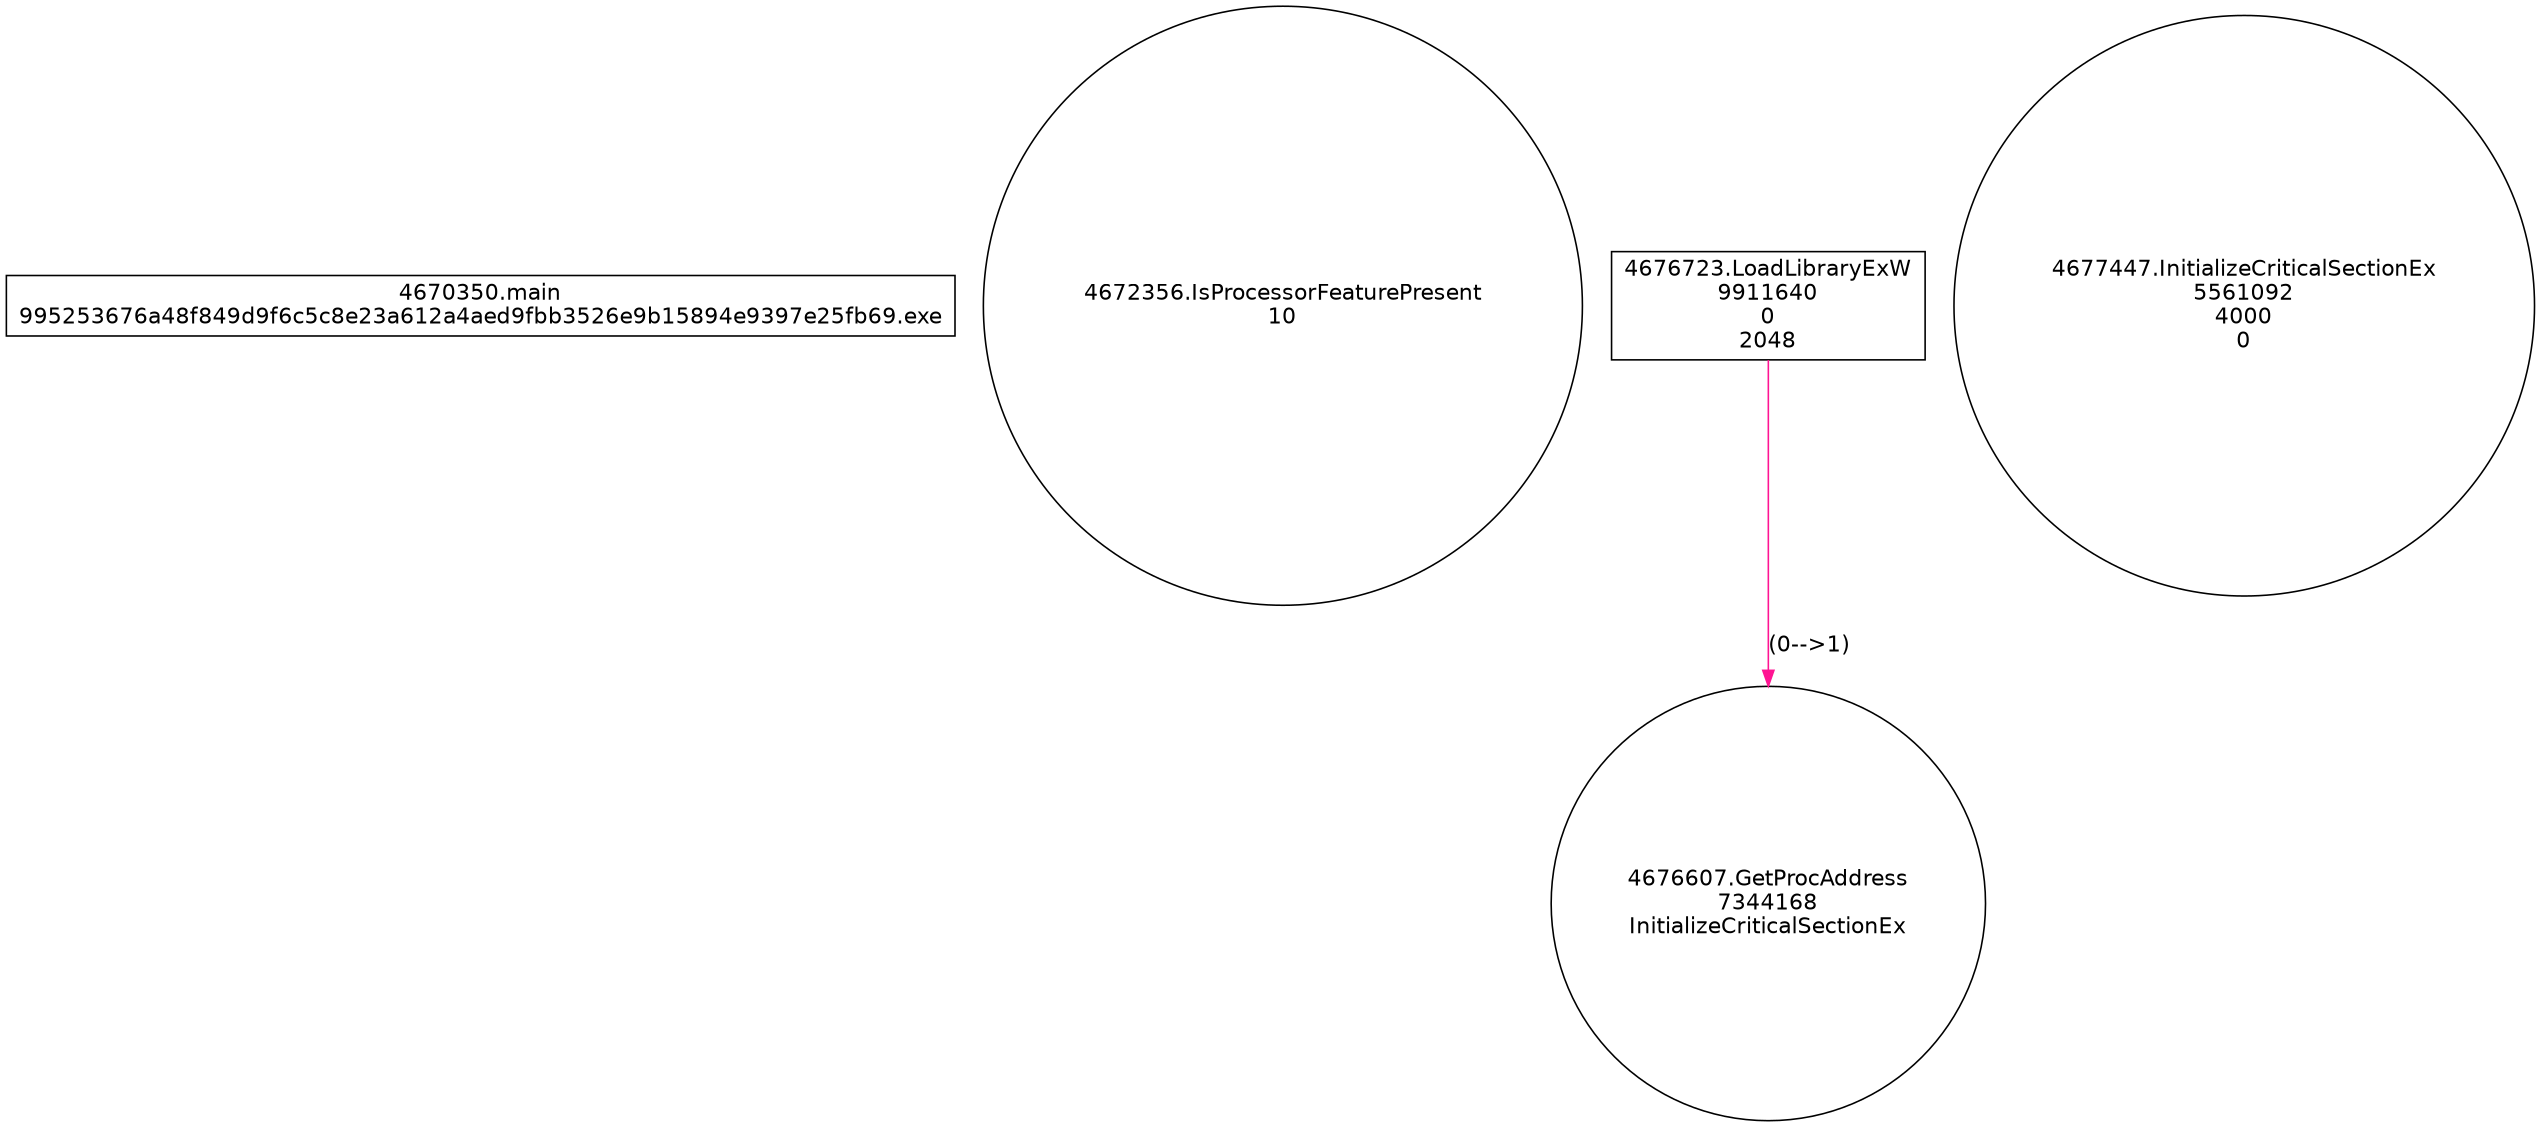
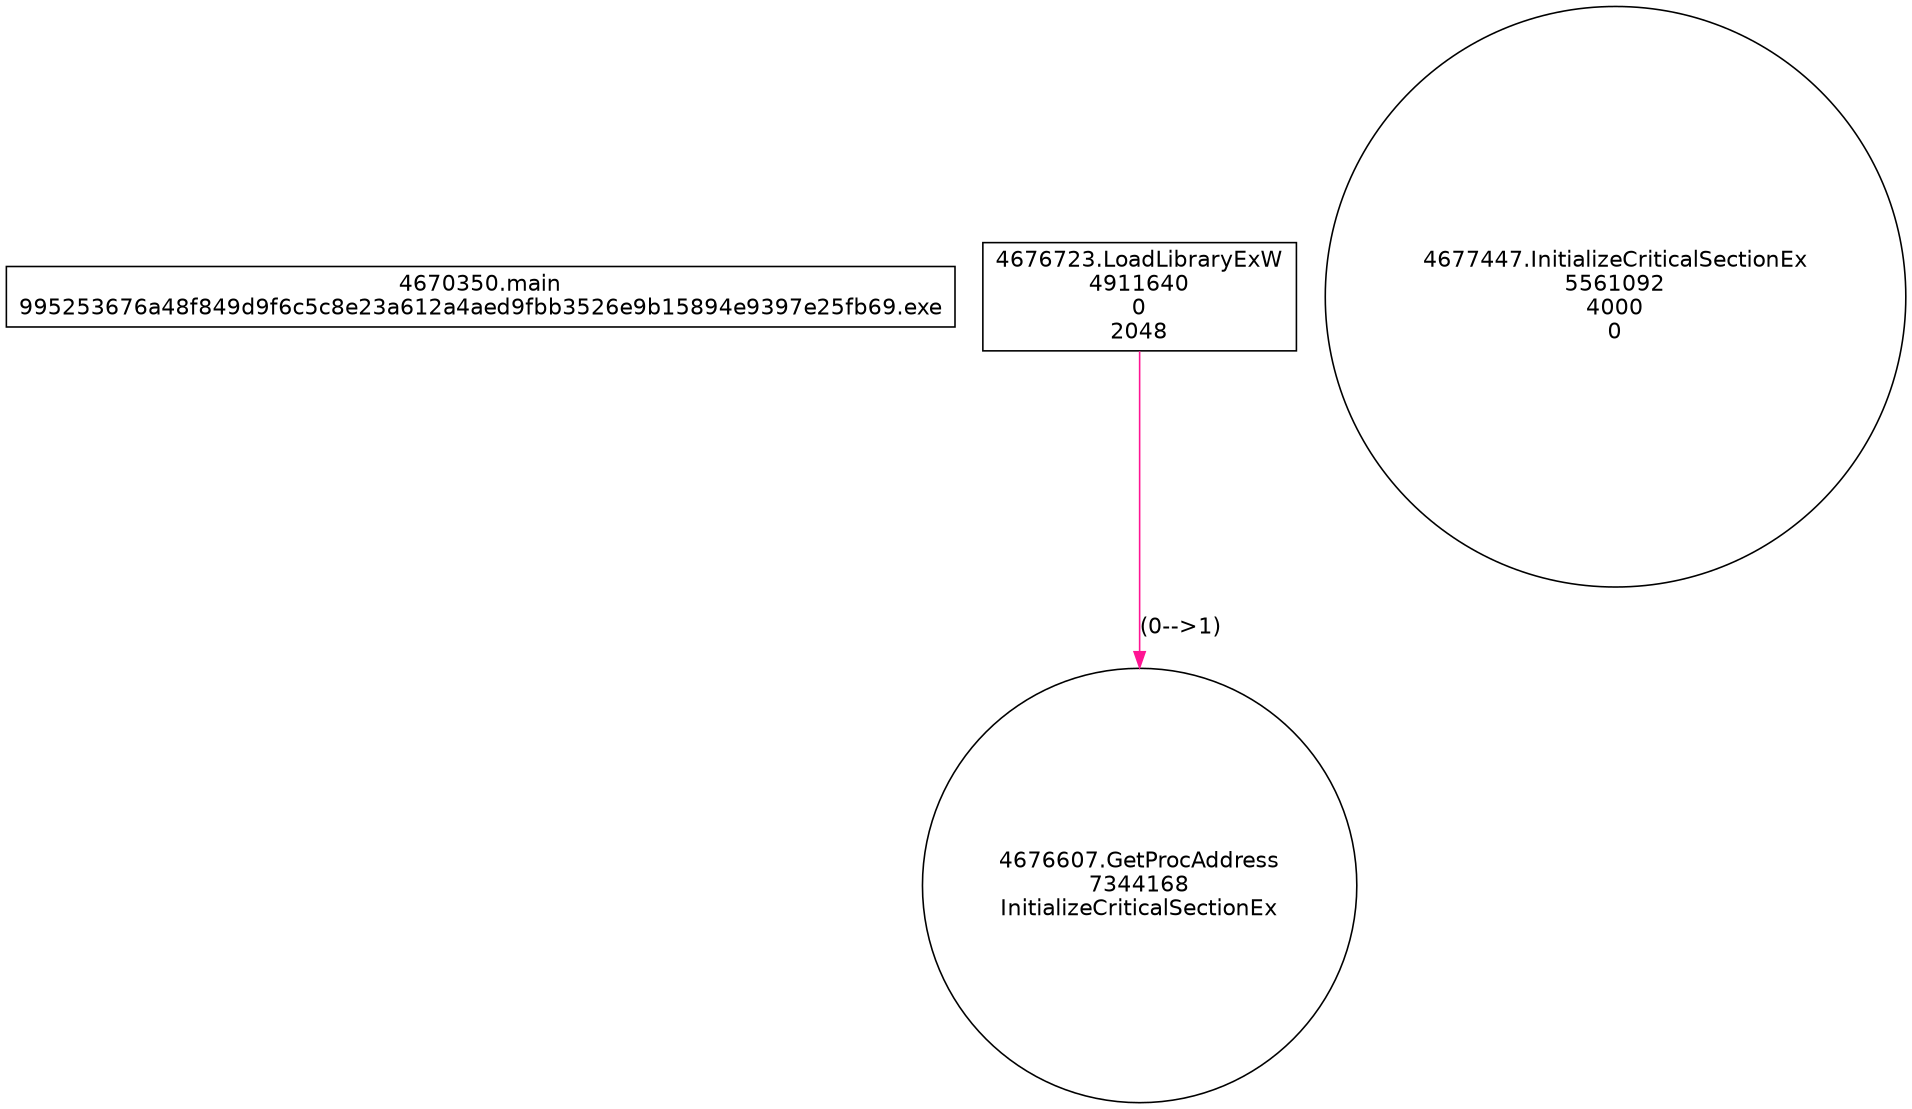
node "4672356.IsProcessorFeaturePresent 10": removed
node "4676723.LoadLibraryExW 9911640 0 2048": label "4676723.LoadLibraryExW 9911640 0 2048" -> "4676723.LoadLibraryExW 4911640 0 2048"
